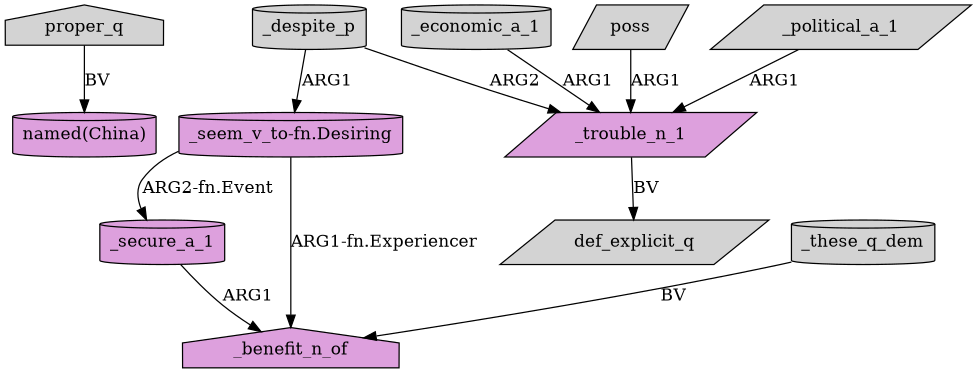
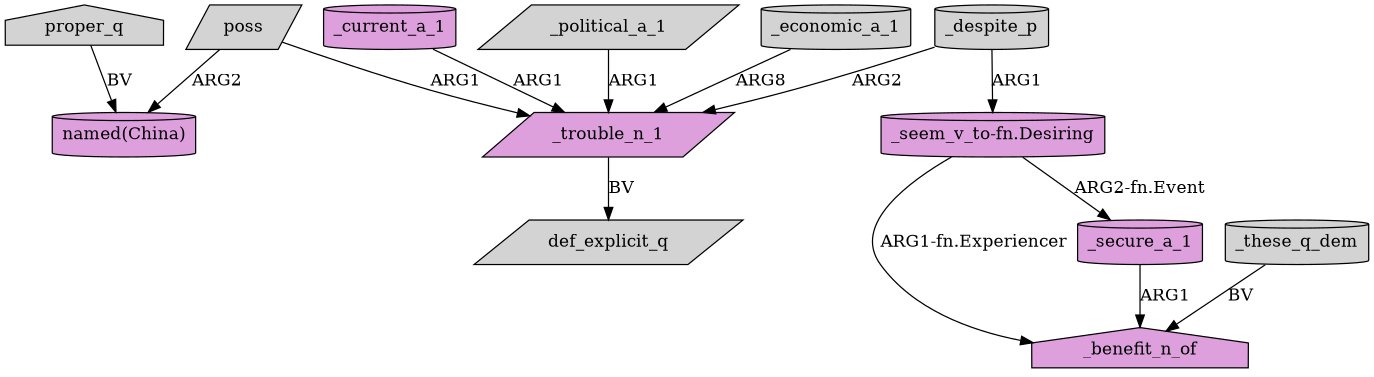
node "_current_a_1": added
edge "poss" -> "named(China)": added, label "ARG2"
edge "_economic_a_1" -> "_trouble_n_1": label "ARG1" -> "ARG8"
